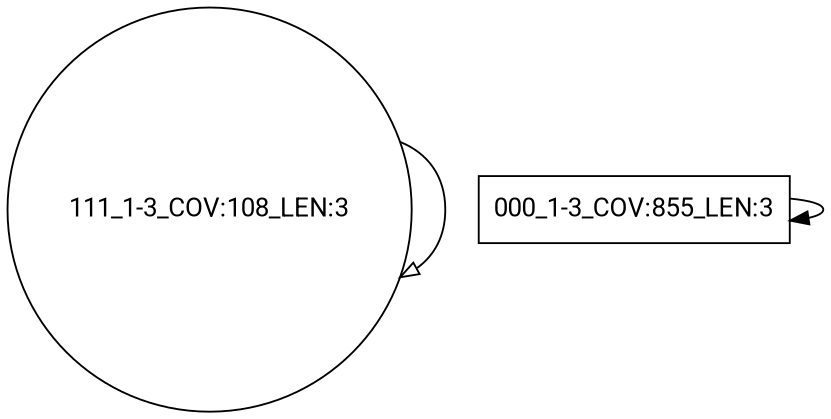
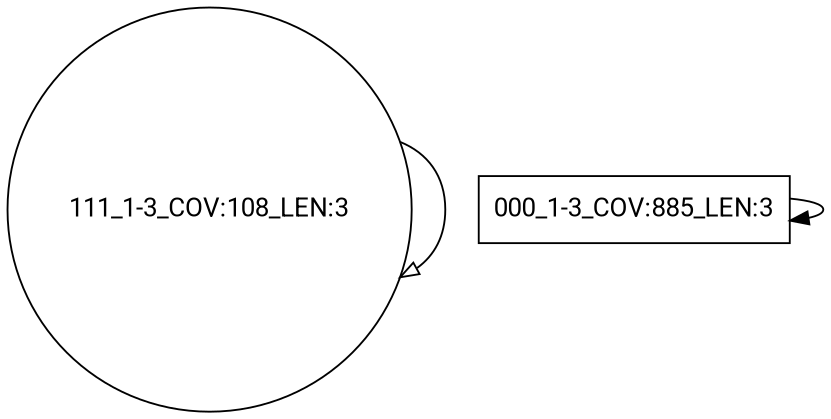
node "000_1-3_COV:855_LEN:3": label "000_1-3_COV:855_LEN:3" -> "000_1-3_COV:885_LEN:3"
